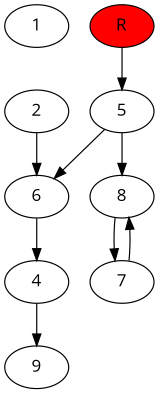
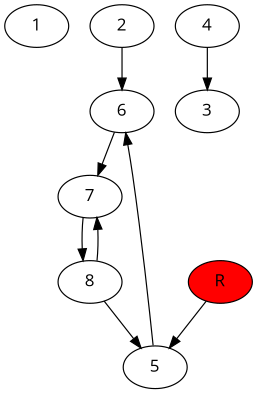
edge "5" -> "8": reversed
edge "6" -> "4": now "6" -> "7"
node "9": label "9" -> "3"
